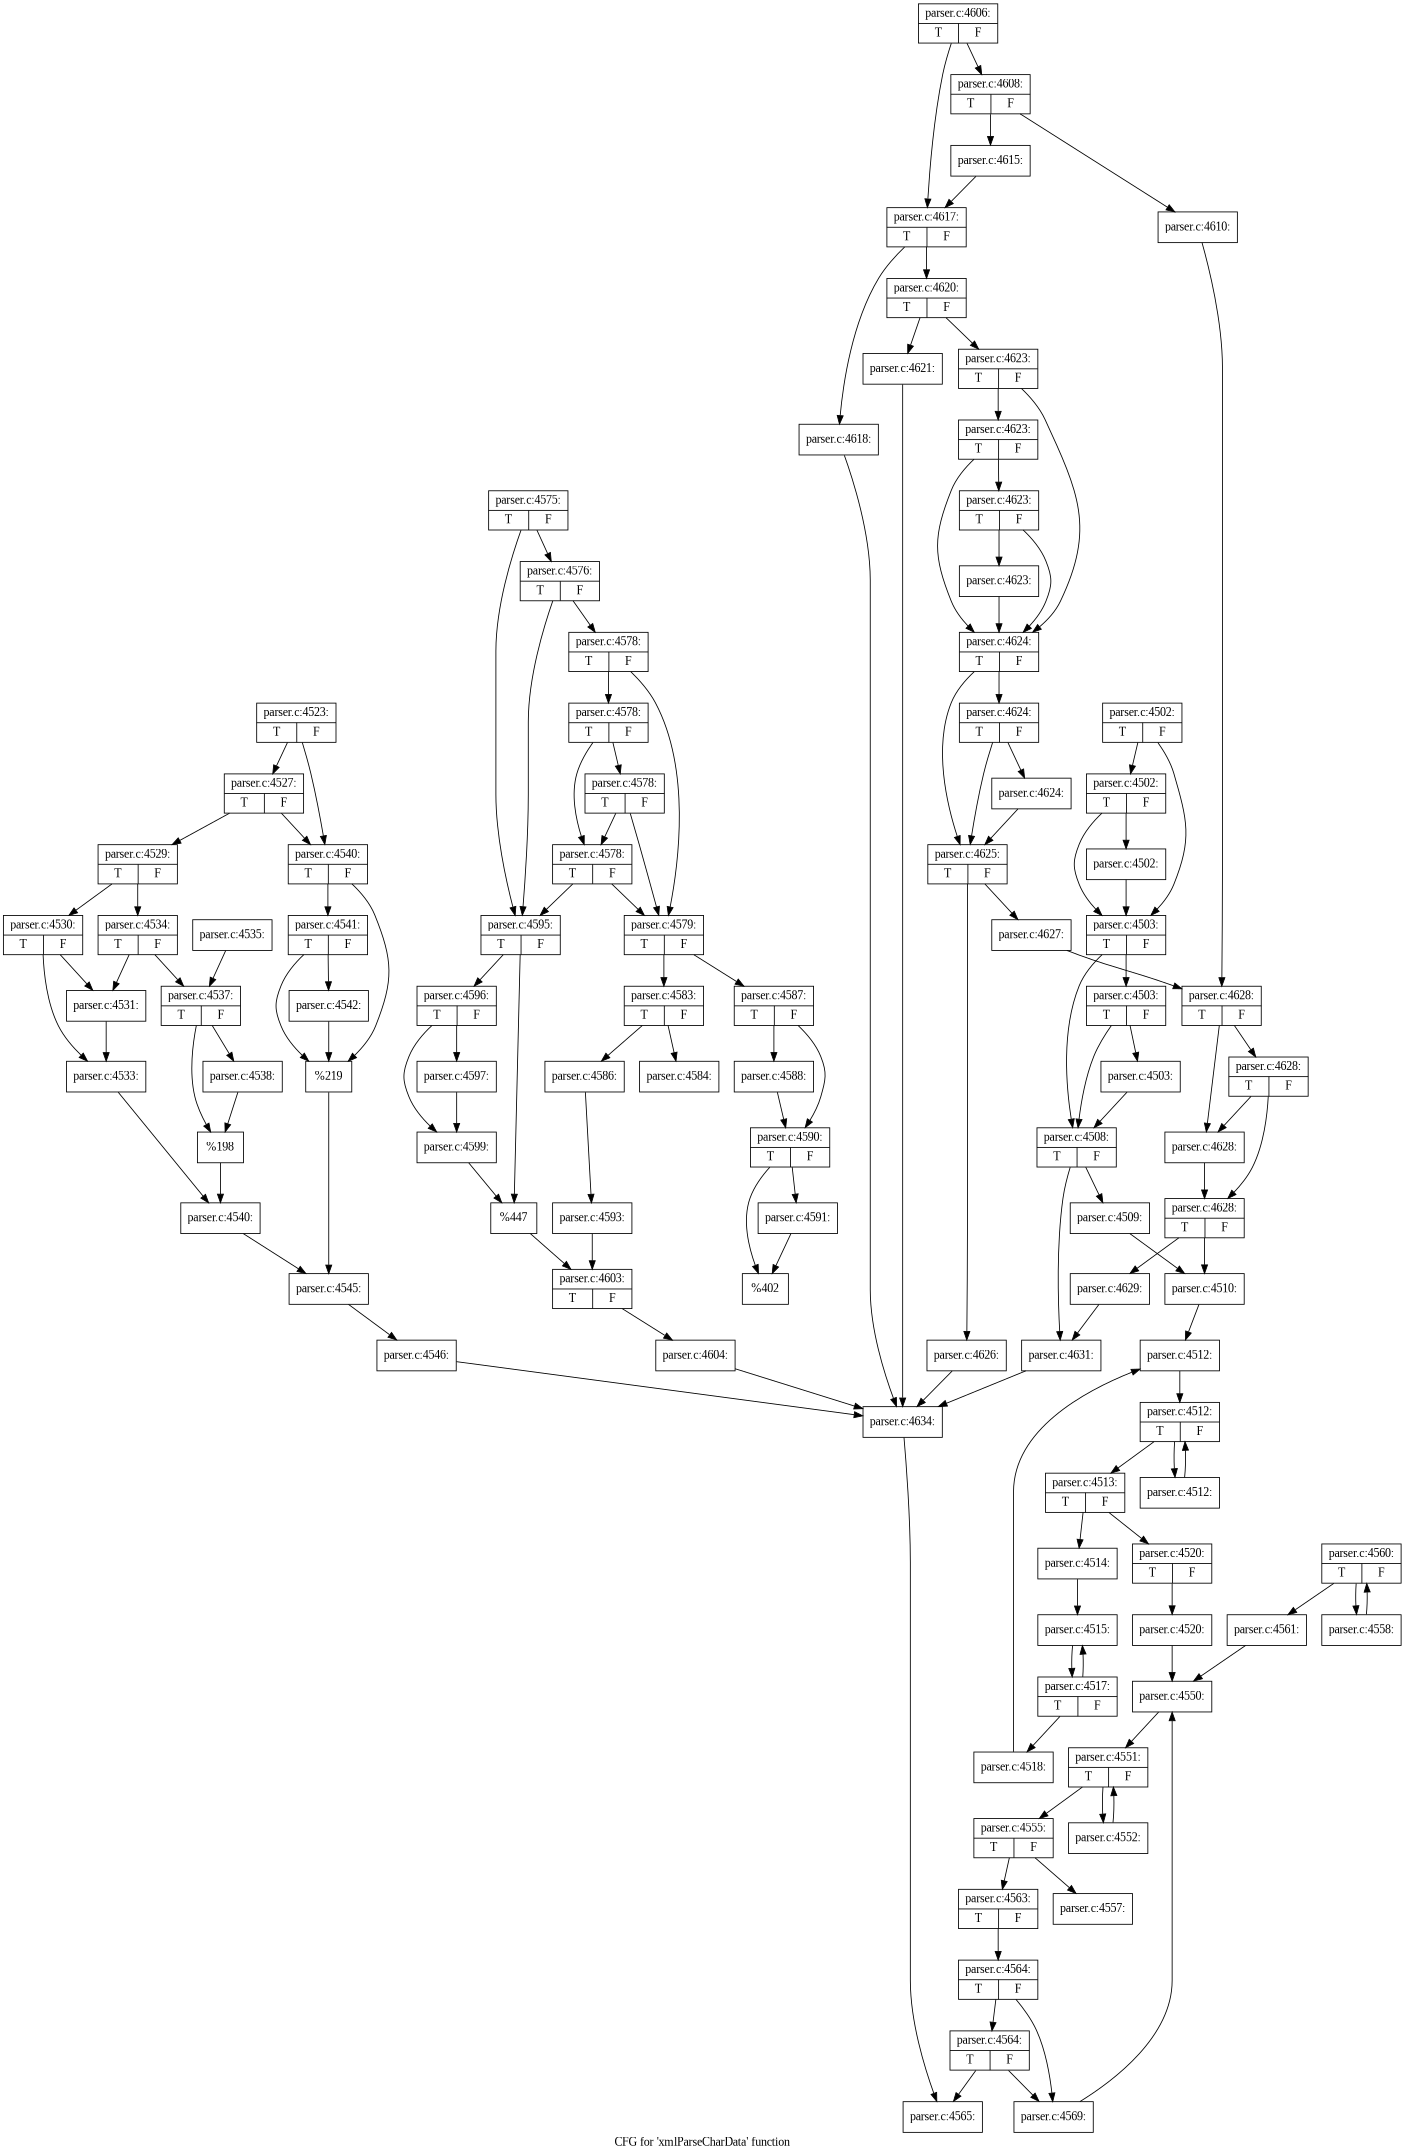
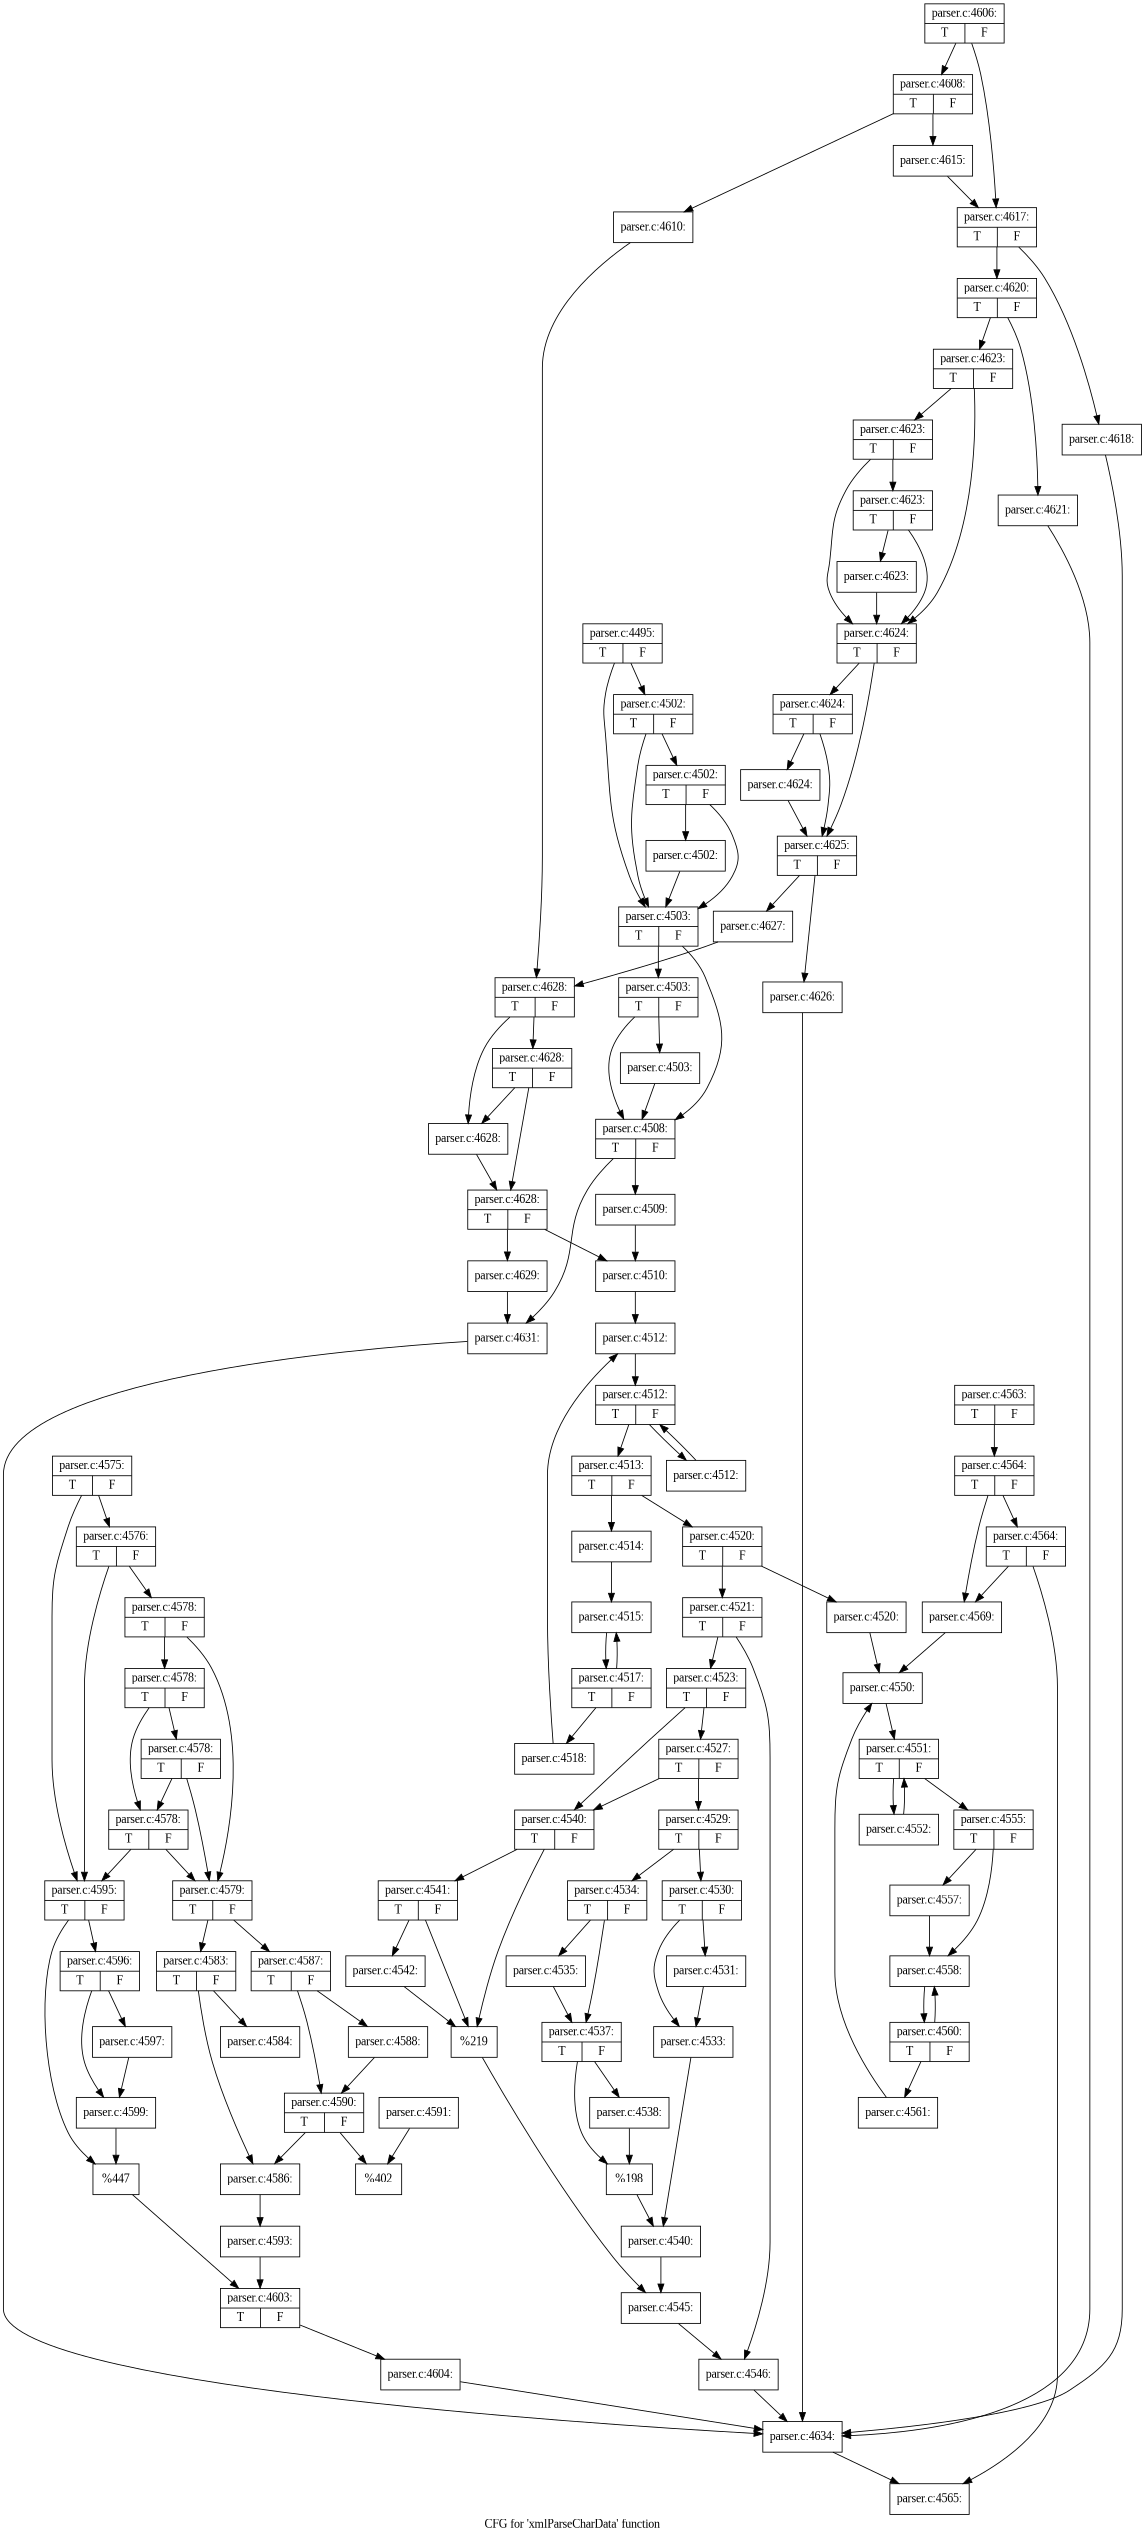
node "parser.c:4495:": added
edge "parser.c:4534:" -> "parser.c:4531:": now "parser.c:4534:" -> "parser.c:4535:"
edge "parser.c:4590:" -> "parser.c:4591:": now "parser.c:4590:" -> "parser.c:4586:"
node "parser.c:4521:": added
edge "parser.c:4555:" -> "parser.c:4563:": now "parser.c:4555:" -> "parser.c:4558:"
edge "parser.c:4557:" -> "parser.c:4558:": added
